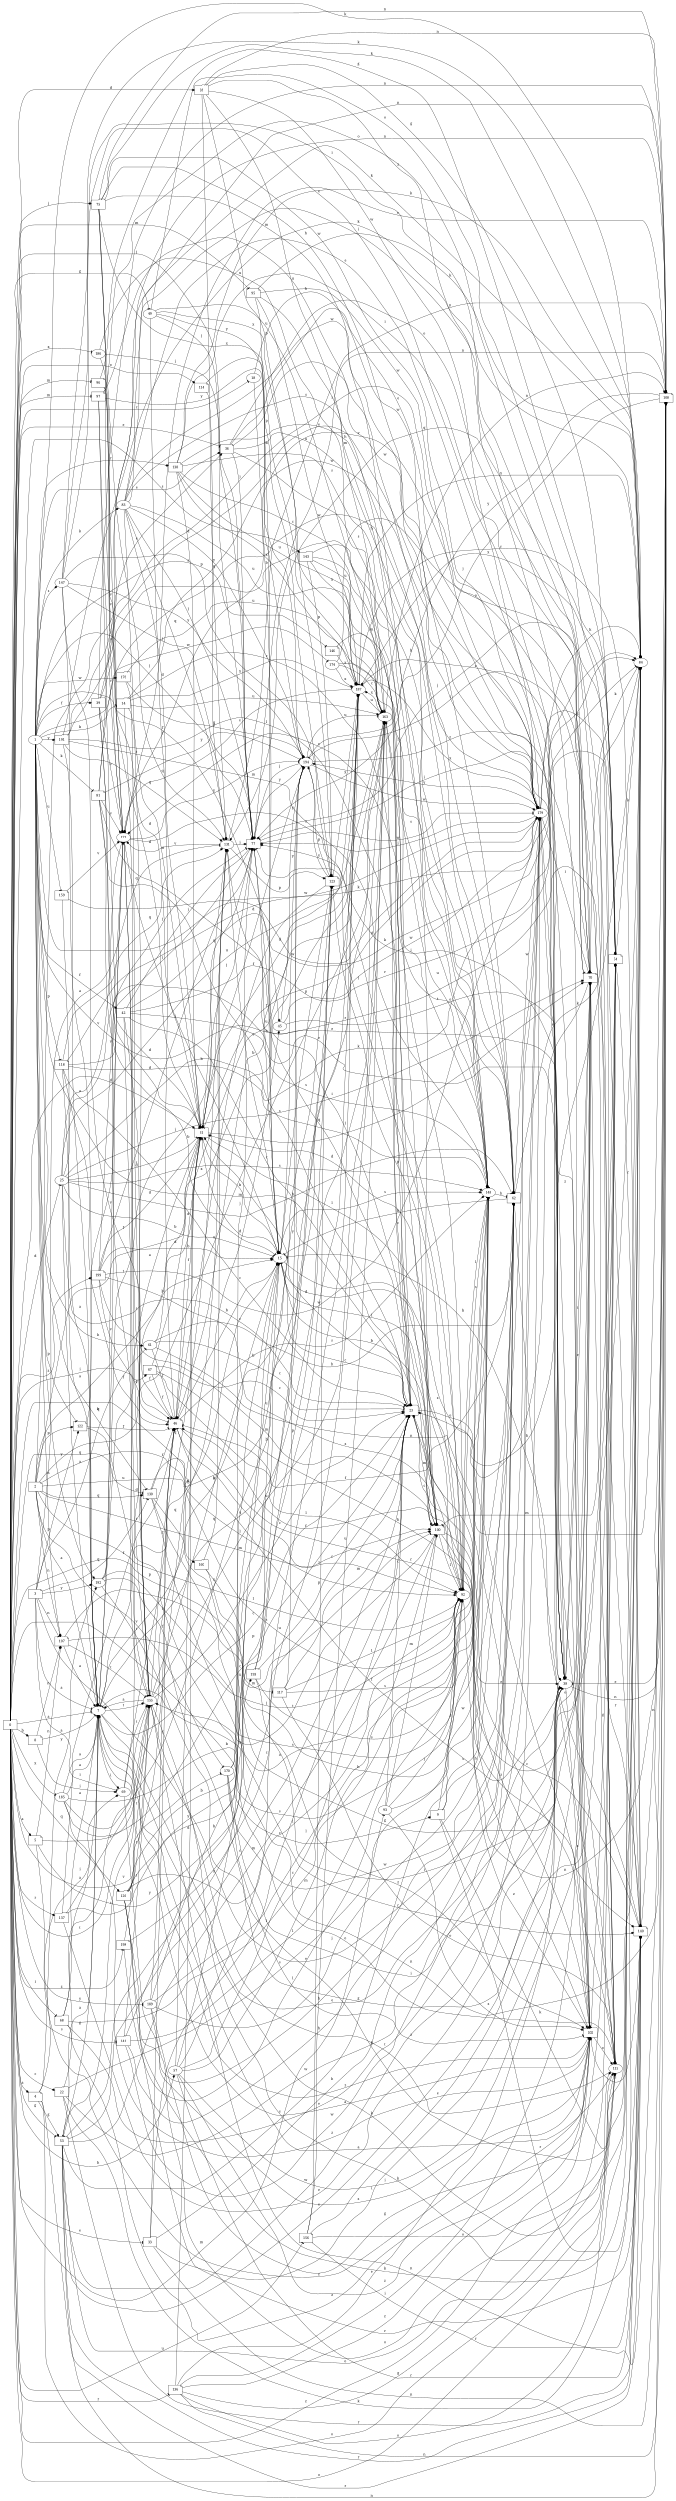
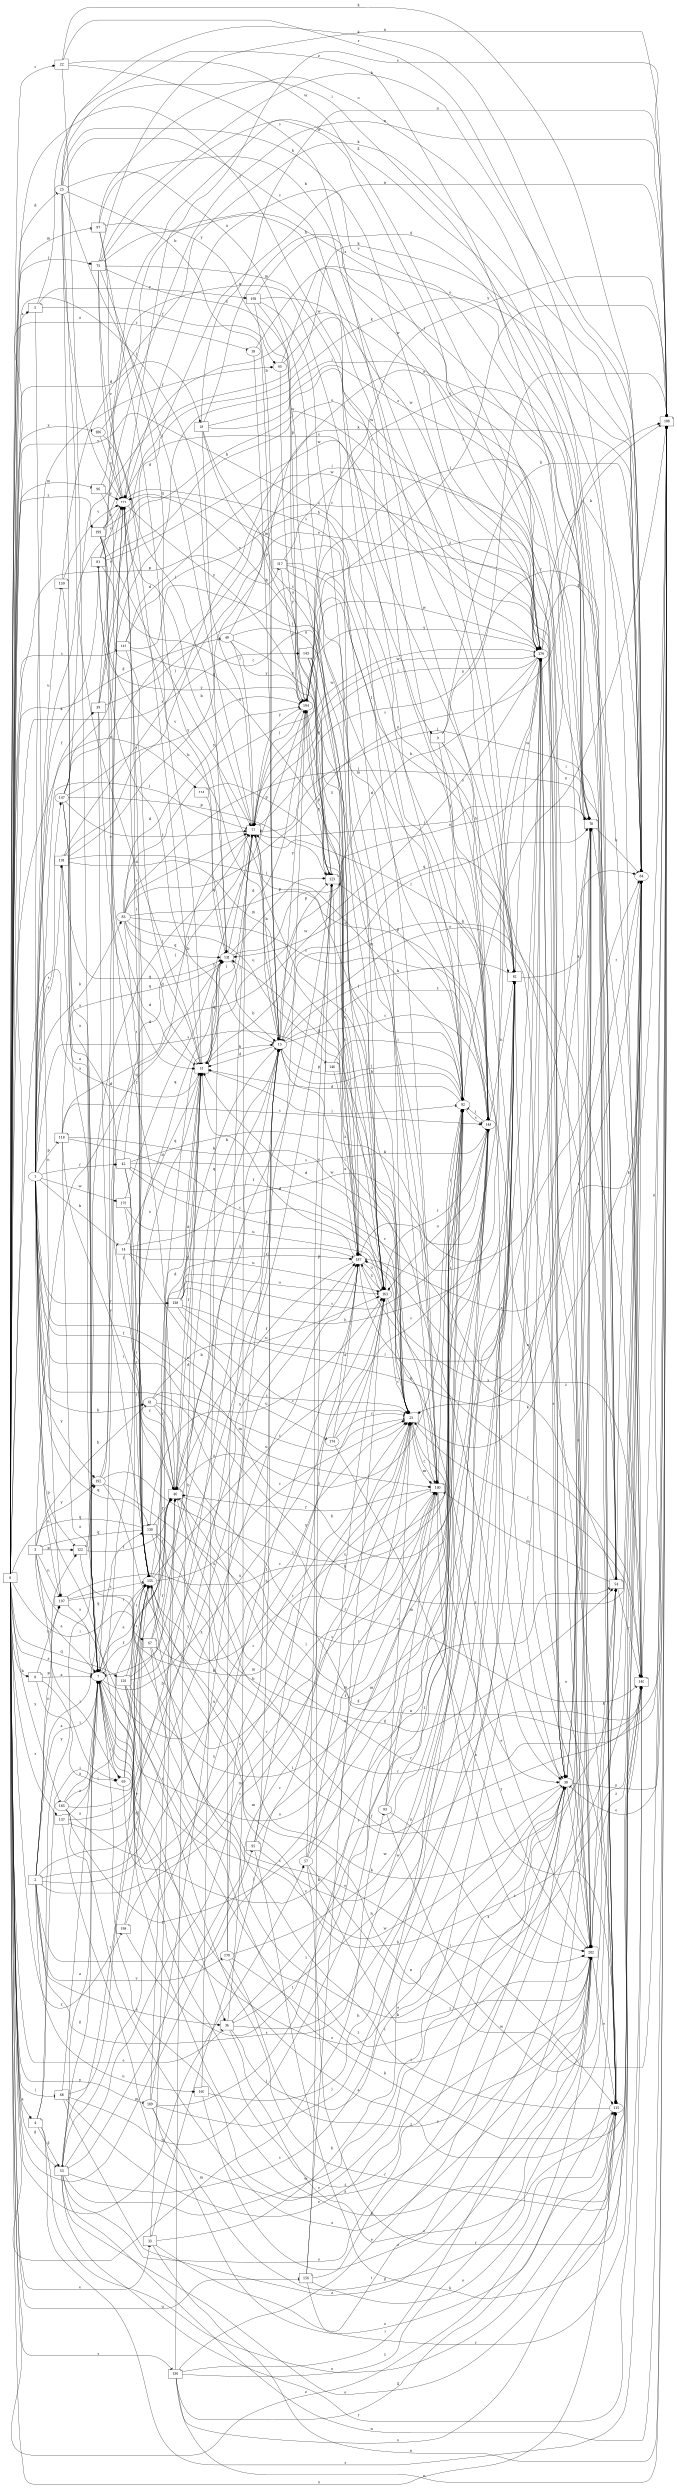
edge "49" -> "46": removed, label "f"
edge "67" -> "31": arrowhead tee -> diamond
edge "25" -> "23": removed, label "c"
edge "93" -> "179": now "93" -> "54"
edge "57" -> "31": removed, label "d"
edge "0" -> "170": removed, label "v"
edge "0" -> "155": now "8" -> "155"
node "141": shape folder -> note
